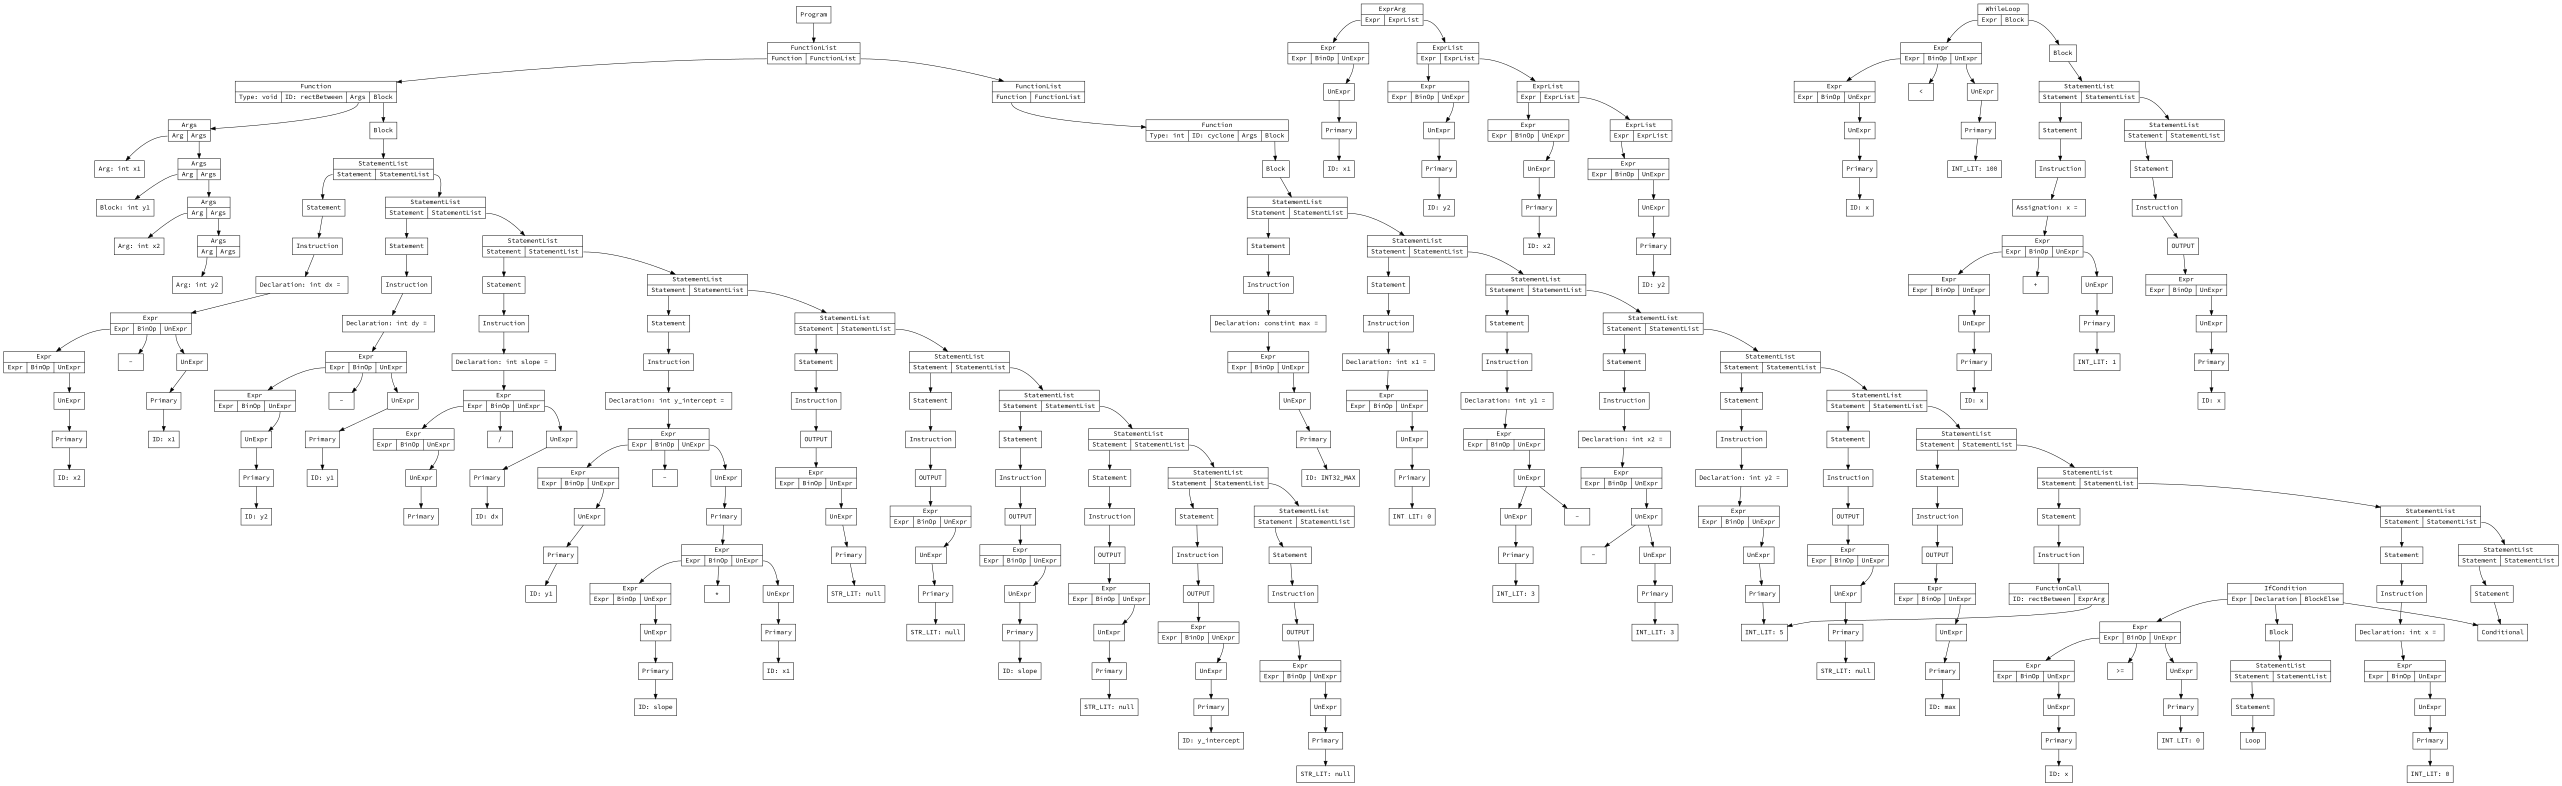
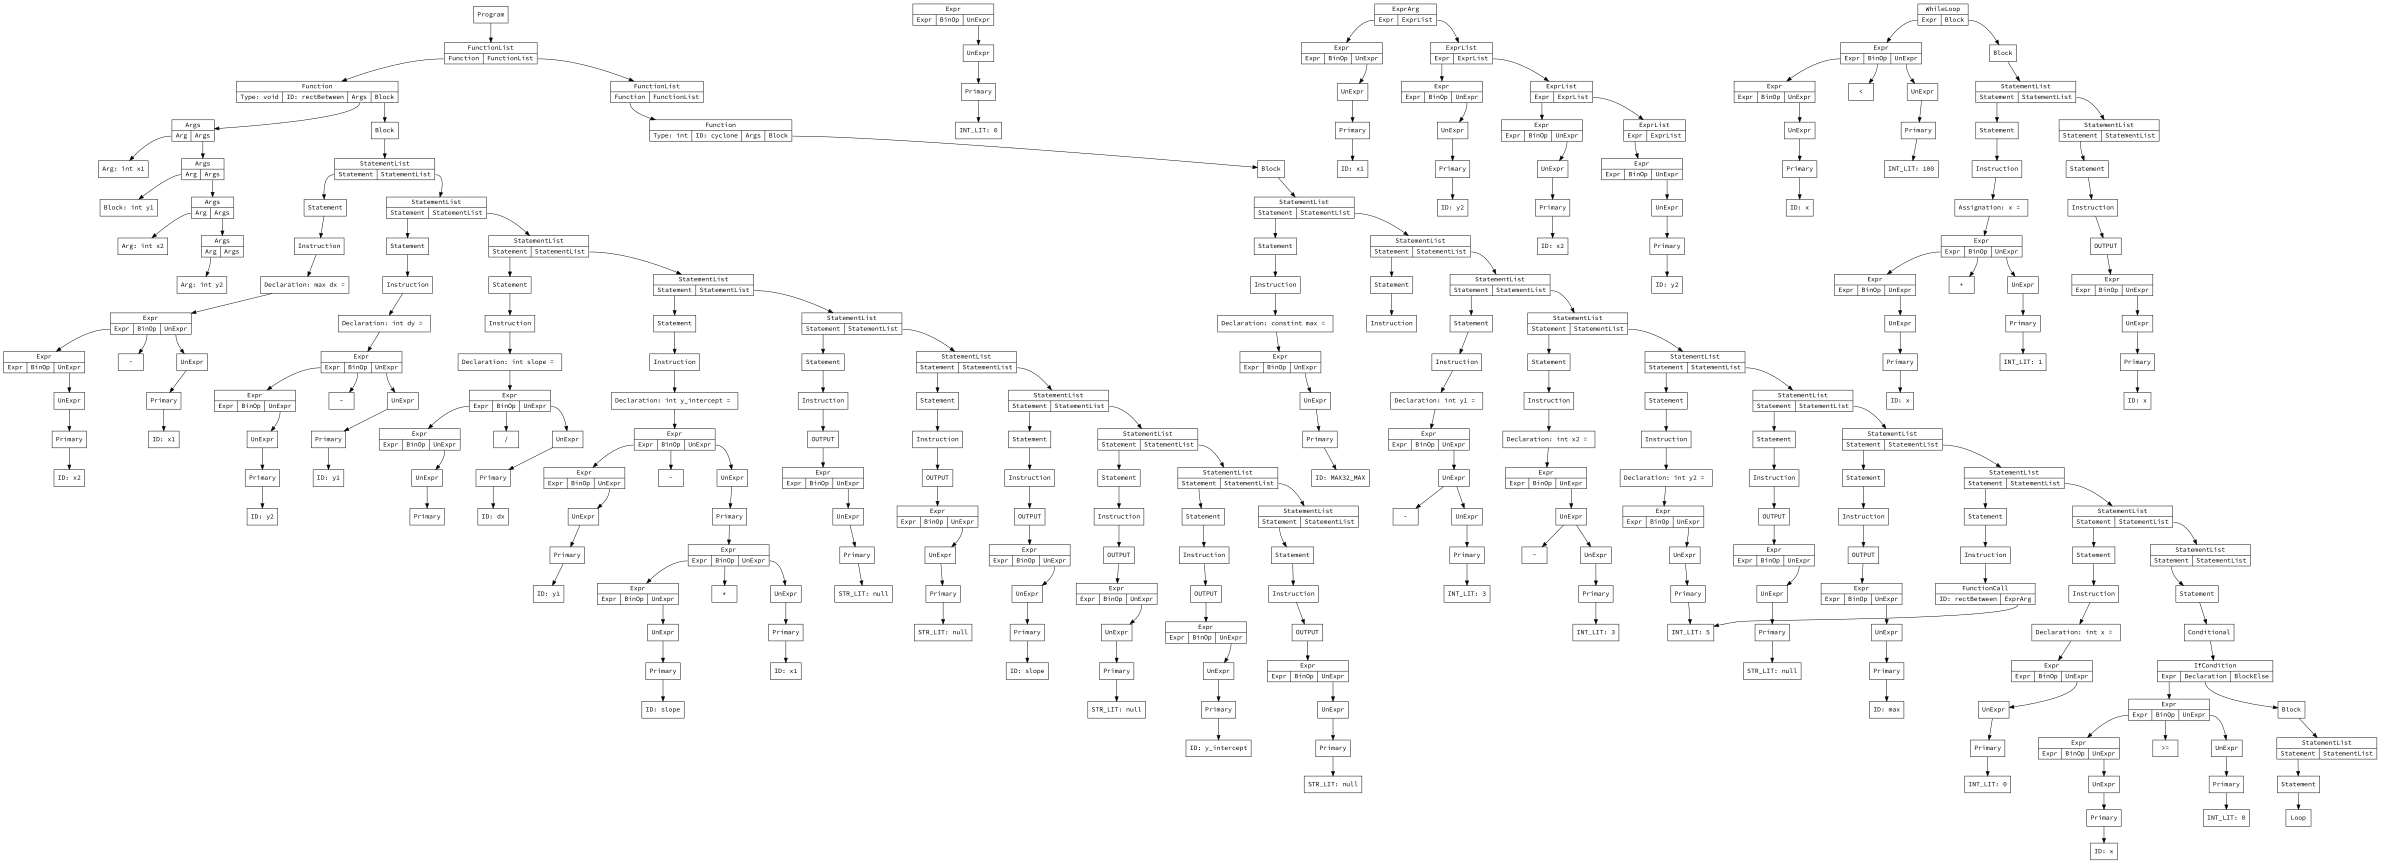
node "Declaration: int dx =": label "Declaration: int dx =" -> "Declaration: max dx ="
node "Declaration: int x1 =": removed
node "ID: INT32_MAX": label "ID: INT32_MAX" -> "ID: MAX32_MAX"
edge "IfCondition" -> "Conditional": reversed
